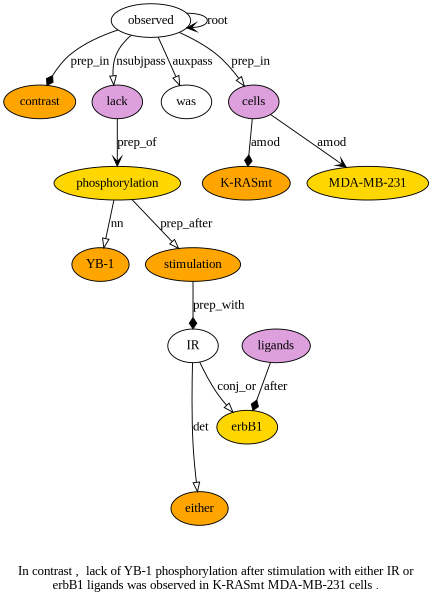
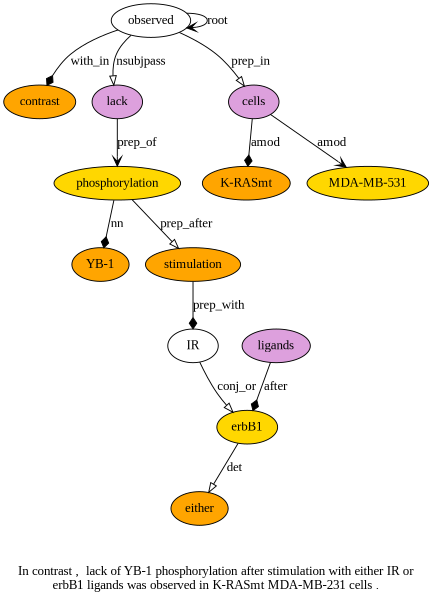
edge "observed" -> "contrast": label "prep_in" -> "with_in"
node "was": removed
node "MDA-MB-231": label "MDA-MB-231" -> "MDA-MB-531"
edge "phosphorylation" -> "YB-1": arrowhead onormal -> diamond
edge "IR" -> "either": now "erbB1" -> "either"
